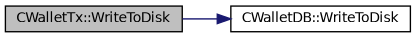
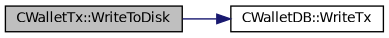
node "CWalletDB::WriteToDisk": label "CWalletDB::WriteToDisk" -> "CWalletDB::WriteTx"
